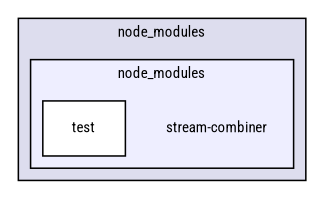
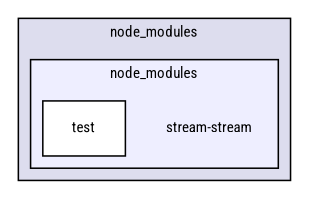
node "stream-combiner": label "stream-combiner" -> "stream-stream"
